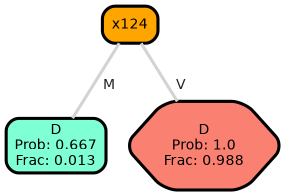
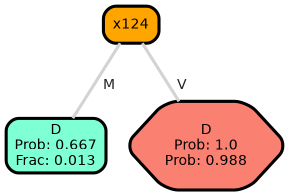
node "D Prob: 1.0 Frac: 0.988": label "D Prob: 1.0 Frac: 0.988" -> "D Prob: 1.0 Prob: 0.988"
